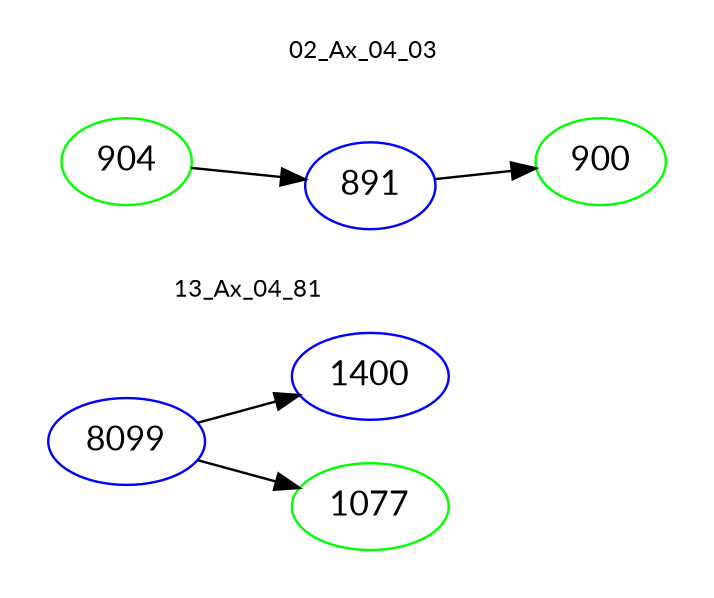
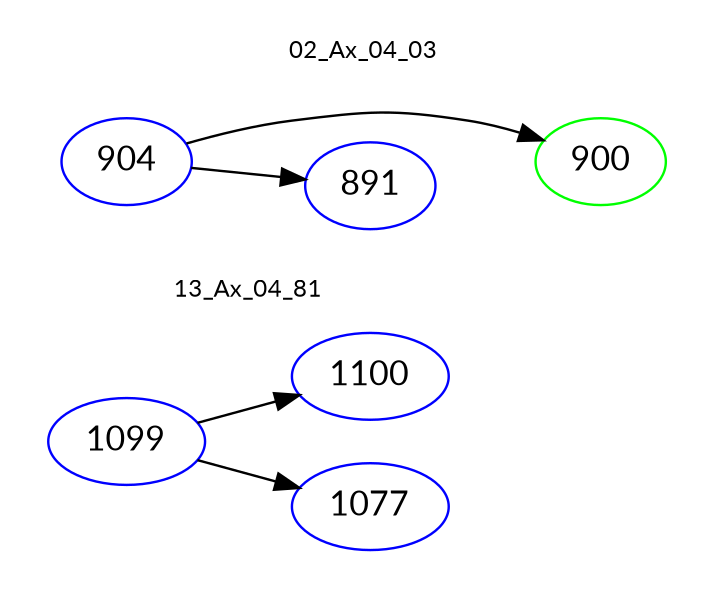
node "904": color green -> blue
edge "891" -> "900": now "904" -> "900"
node "1400": label "1400" -> "1100"
node "8099": label "8099" -> "1099"
node "1077": color green -> blue
